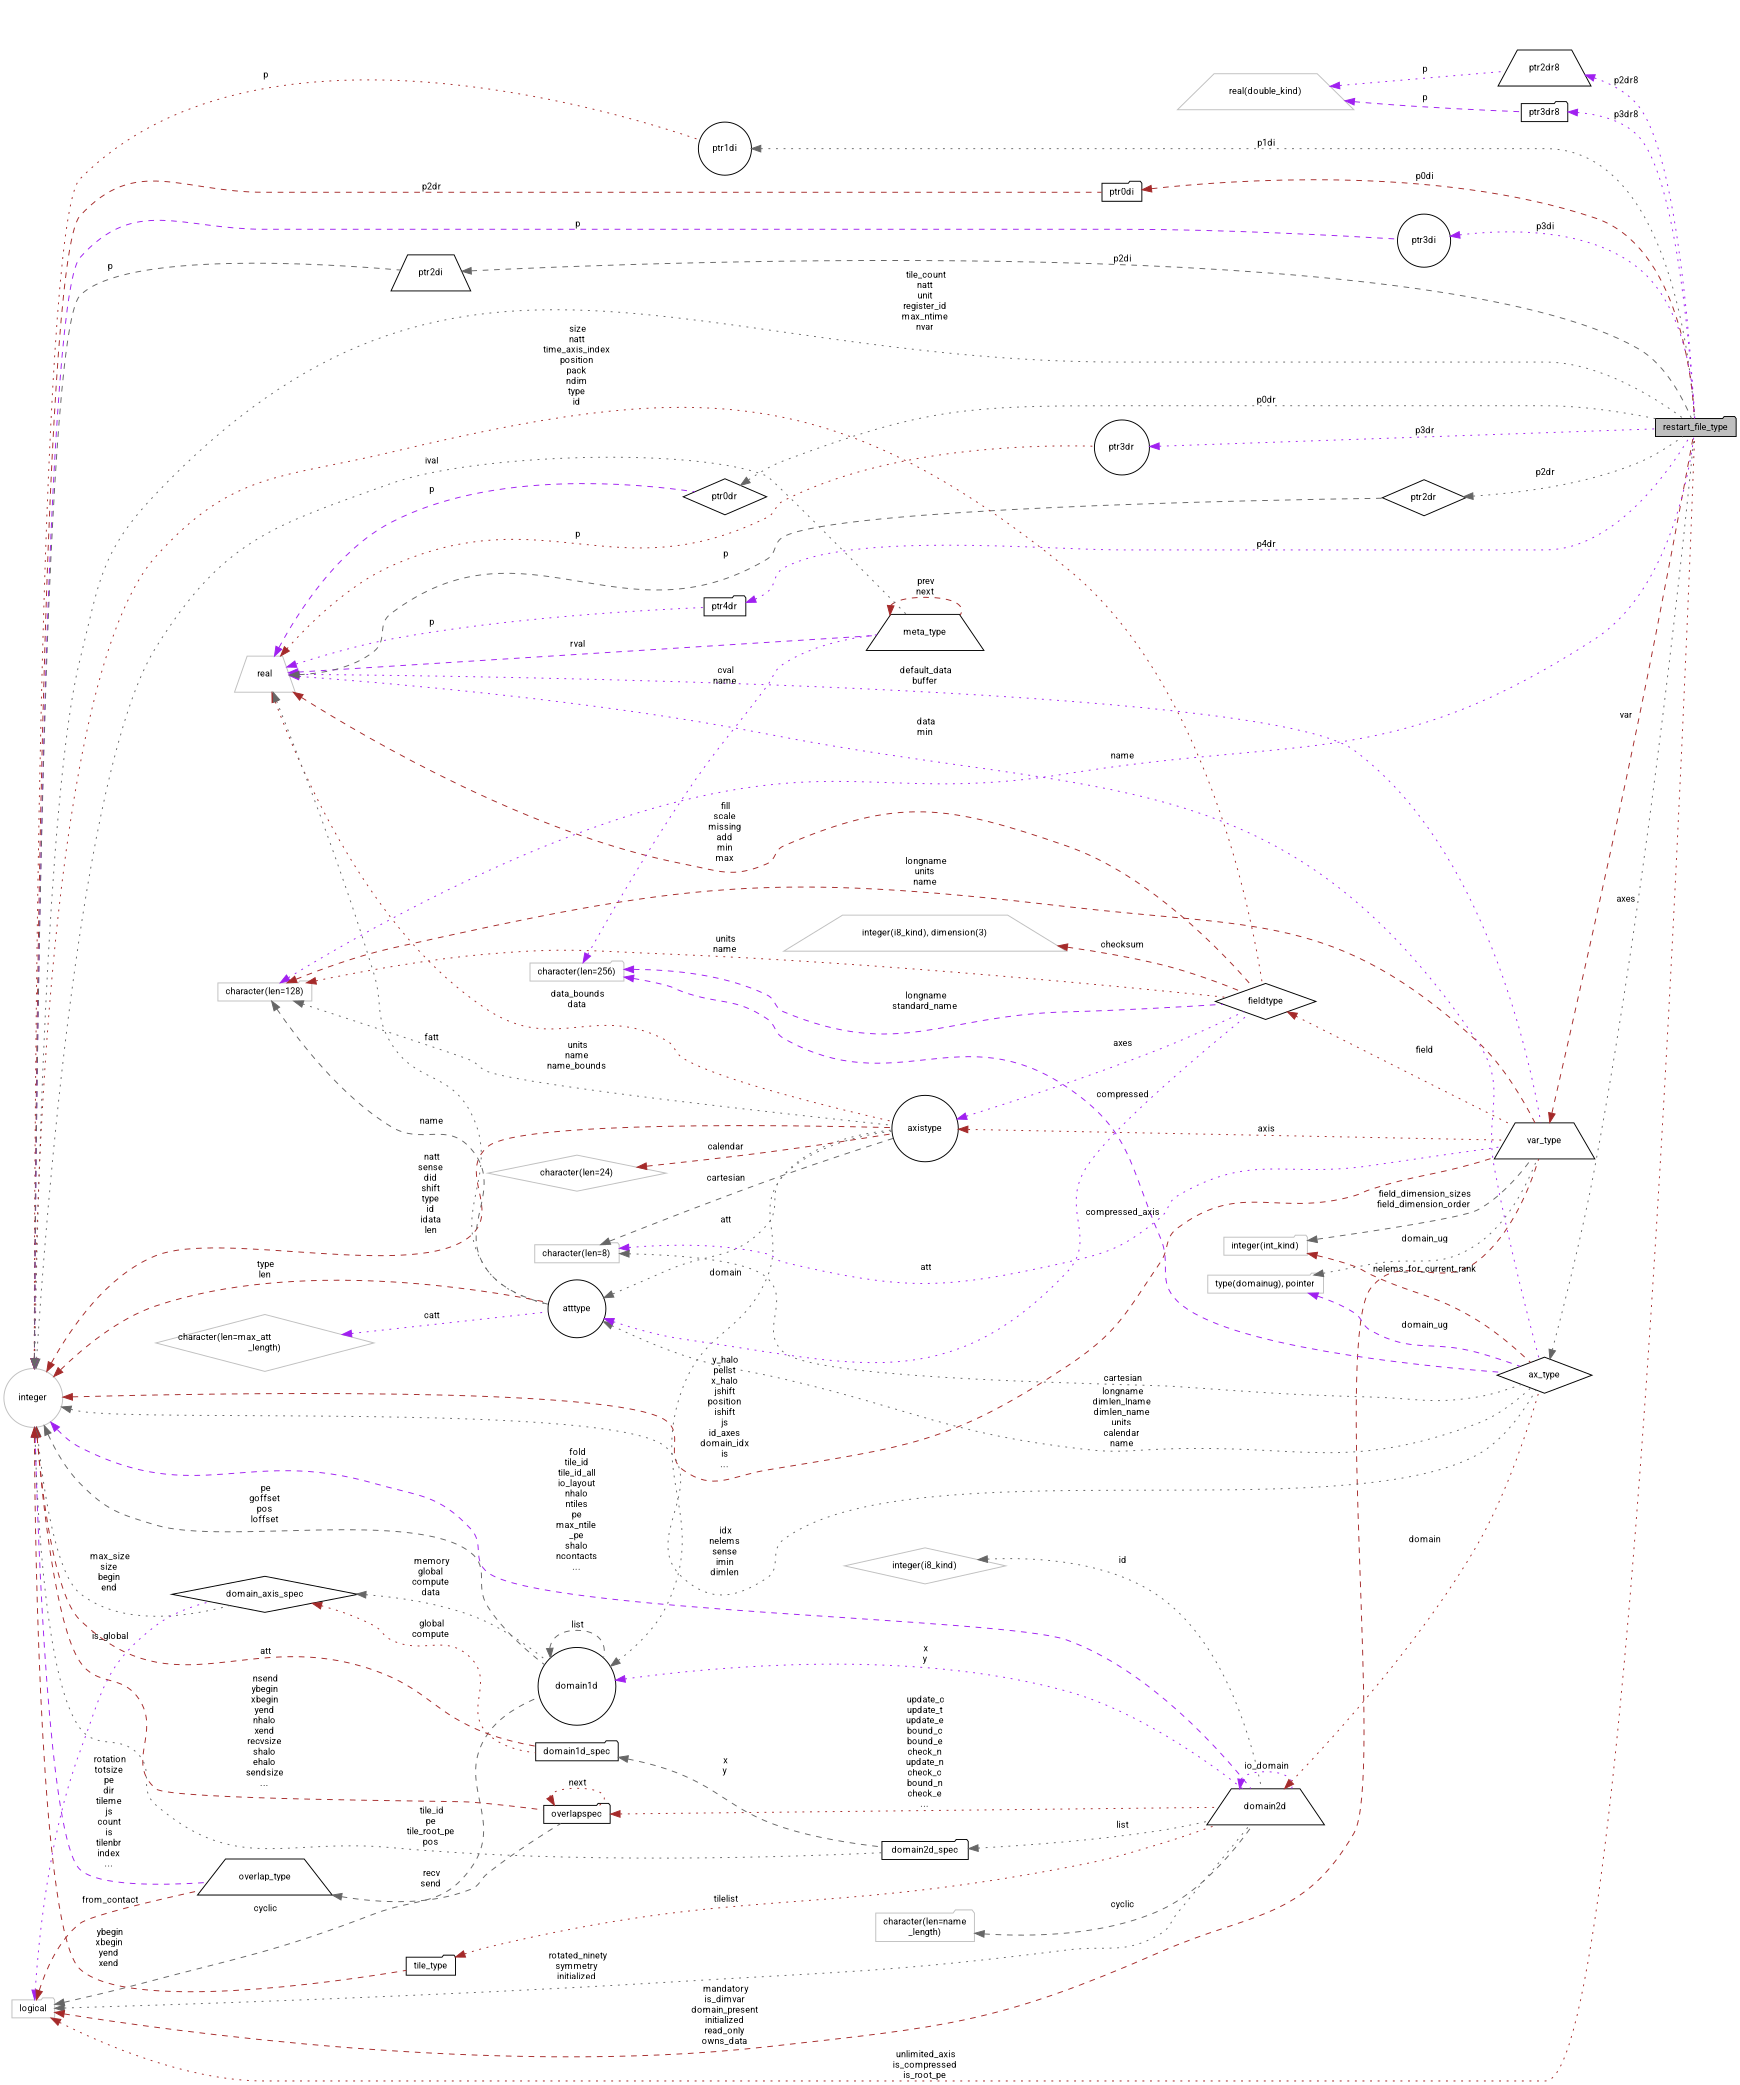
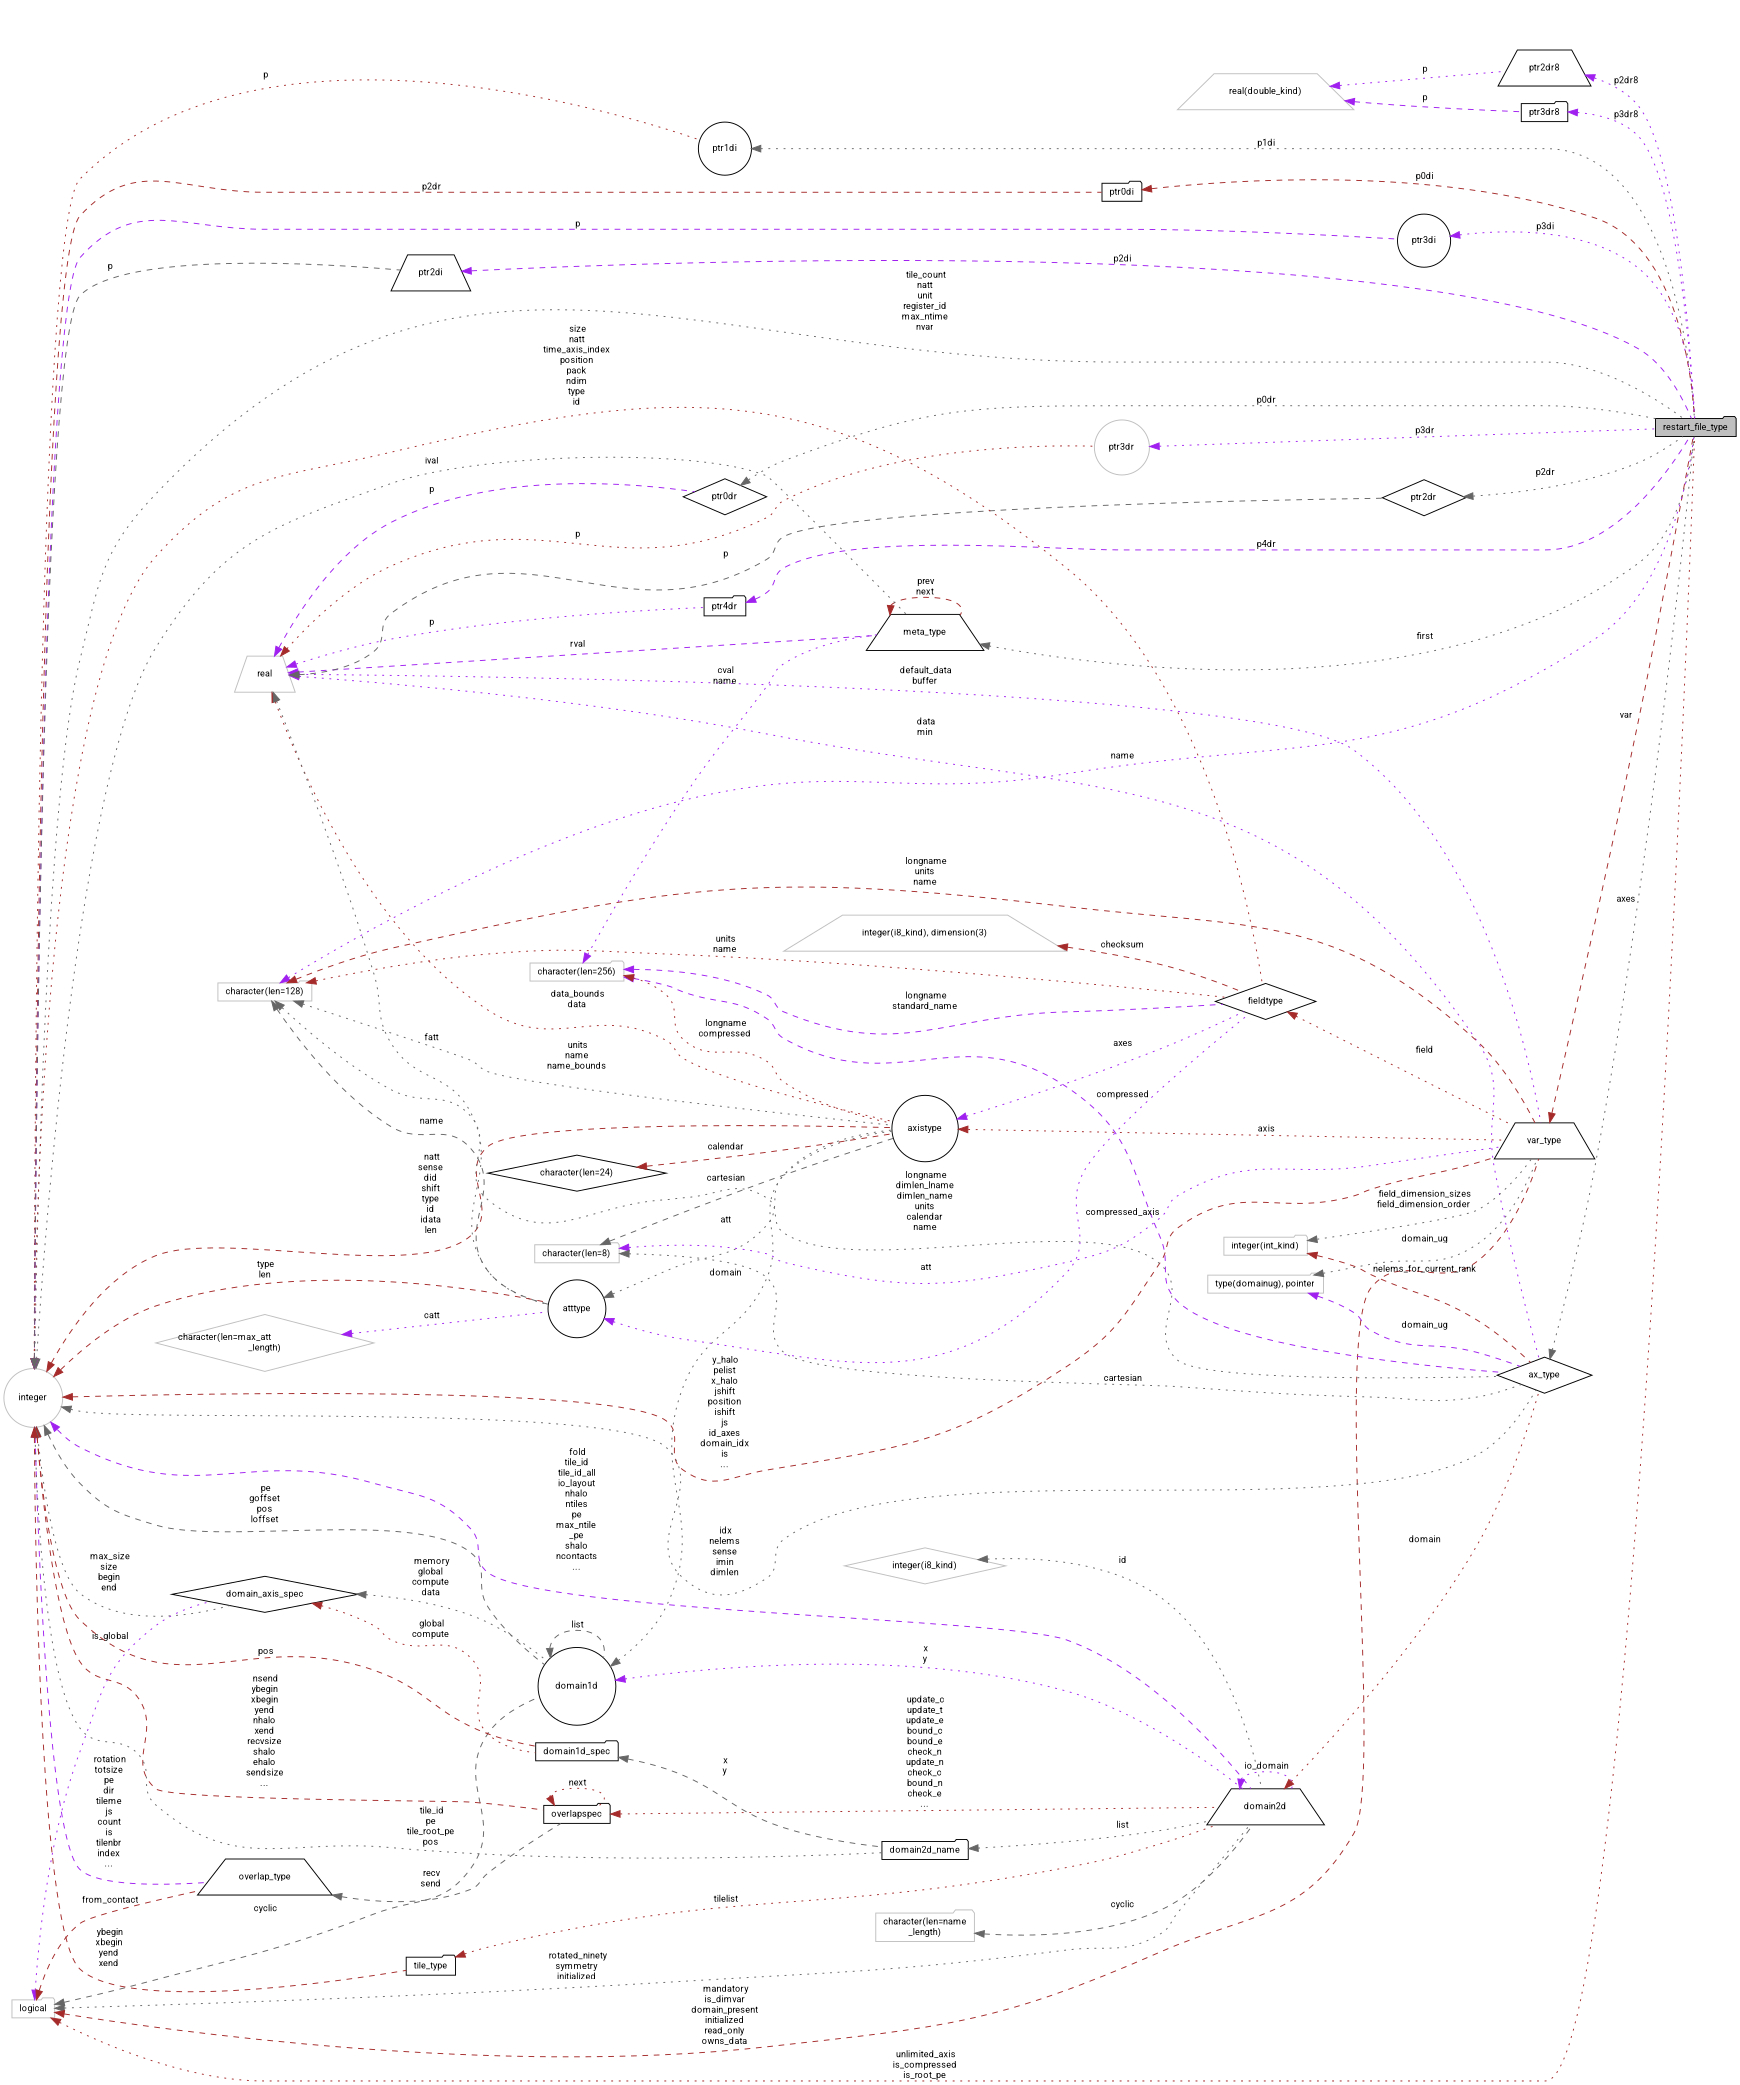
edge "restart_file_type" -> "ptr2di": color gray40 -> purple
node "ptr3dr": color black -> grey75
edge "restart_file_type" -> "ptr4dr": style dotted -> dashed
edge "restart_file_type" -> "meta_type": added, label "first"
edge "fieldtype" -> "real": removed, label "fill scale missing add min max"
edge "axistype" -> "character(len=256)": added, label "longname compressed"
node "character(len=24)": color grey75 -> black
edge "var_type" -> "integer(int_kind)": style dashed -> dotted
edge "ax_type" -> "atttype": now "ax_type" -> "character(len=128)"
edge "domain1d_spec" -> "integer": label " att" -> " pos"
node "domain2d_spec": label "domain2d_spec" -> "domain2d_name"
